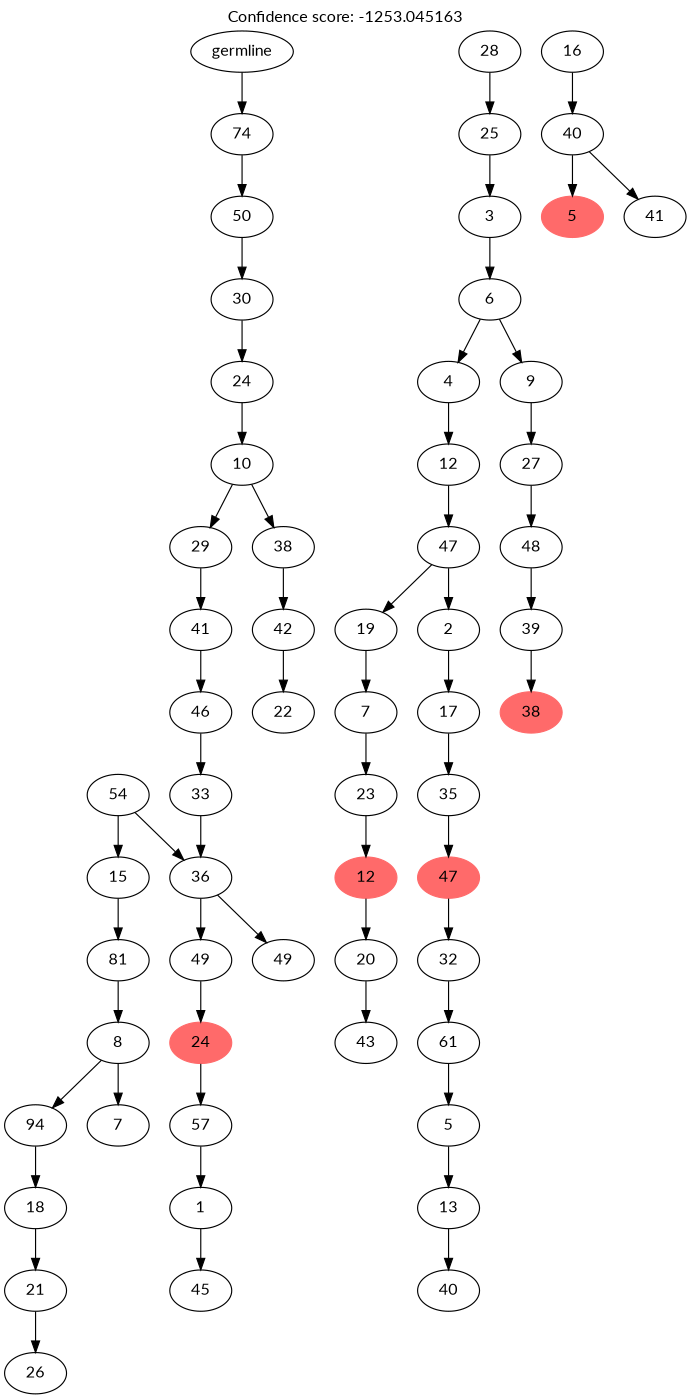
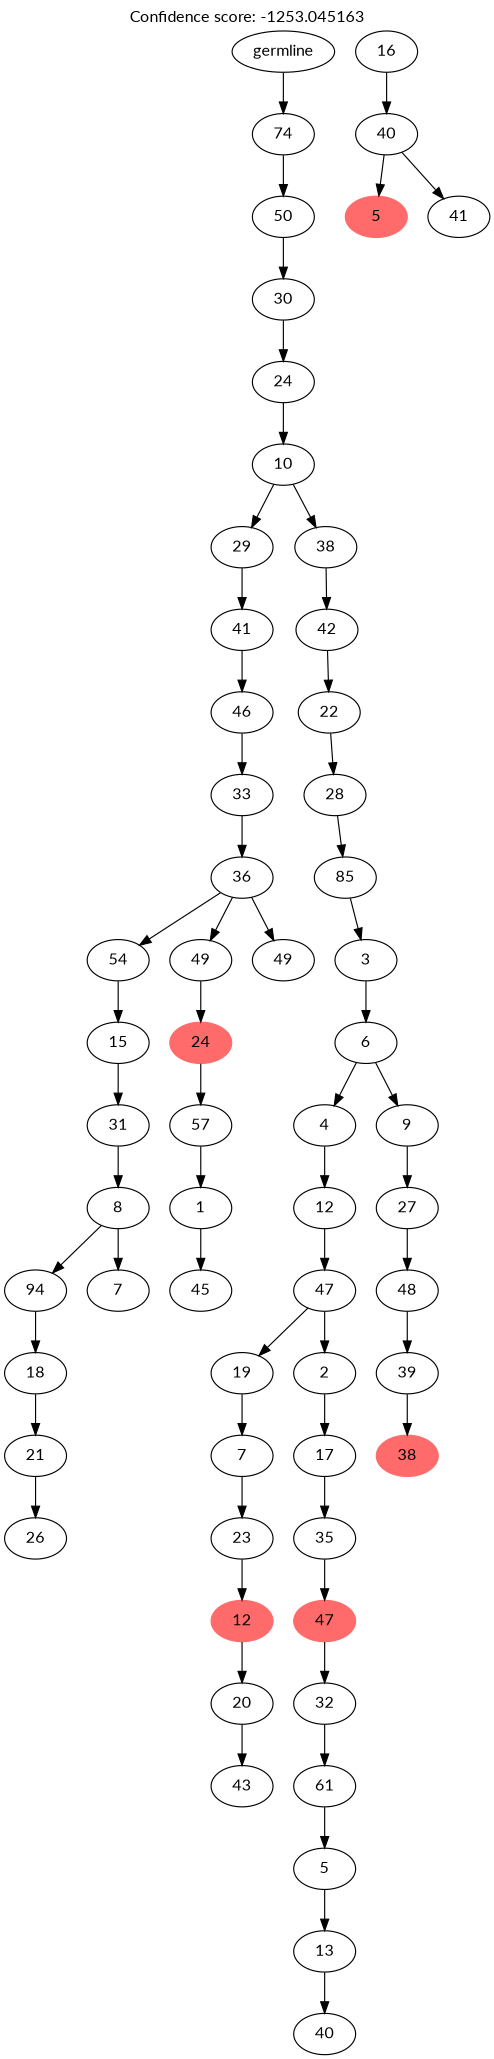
node "25": label "25" -> "85"
edge "22" -> "28": added
edge "54" -> "36": reversed
node "81": label "81" -> "31"
